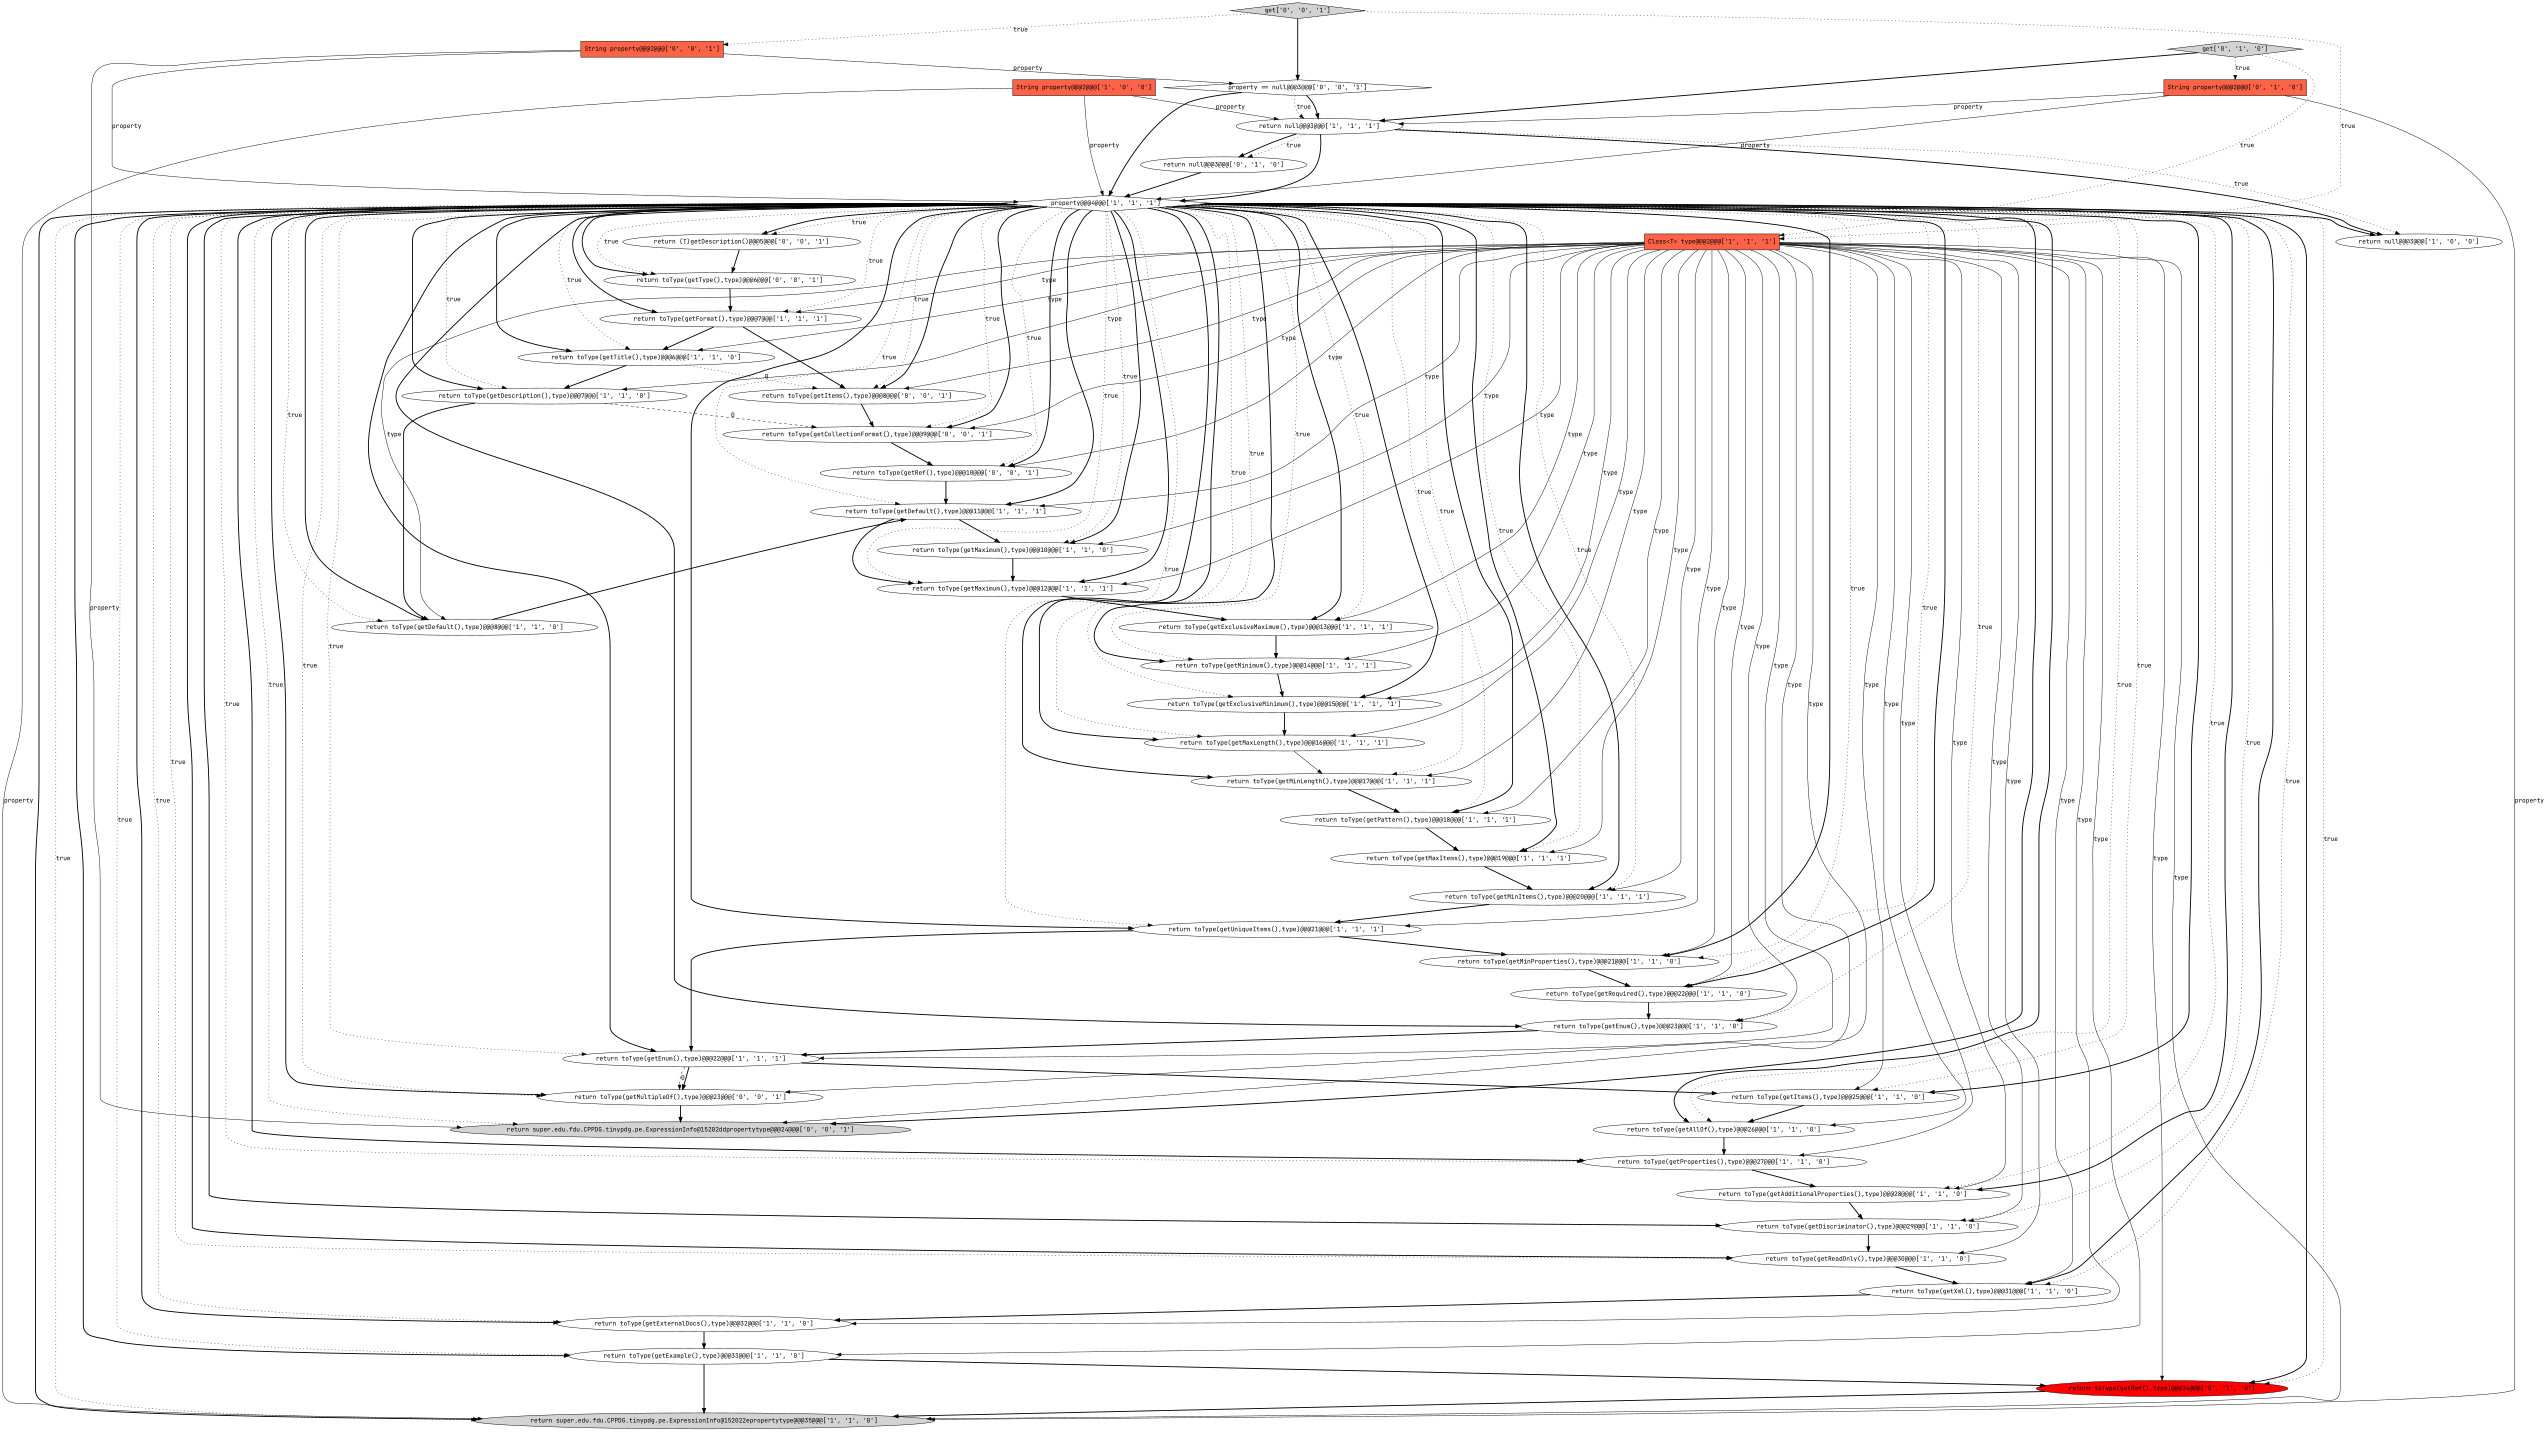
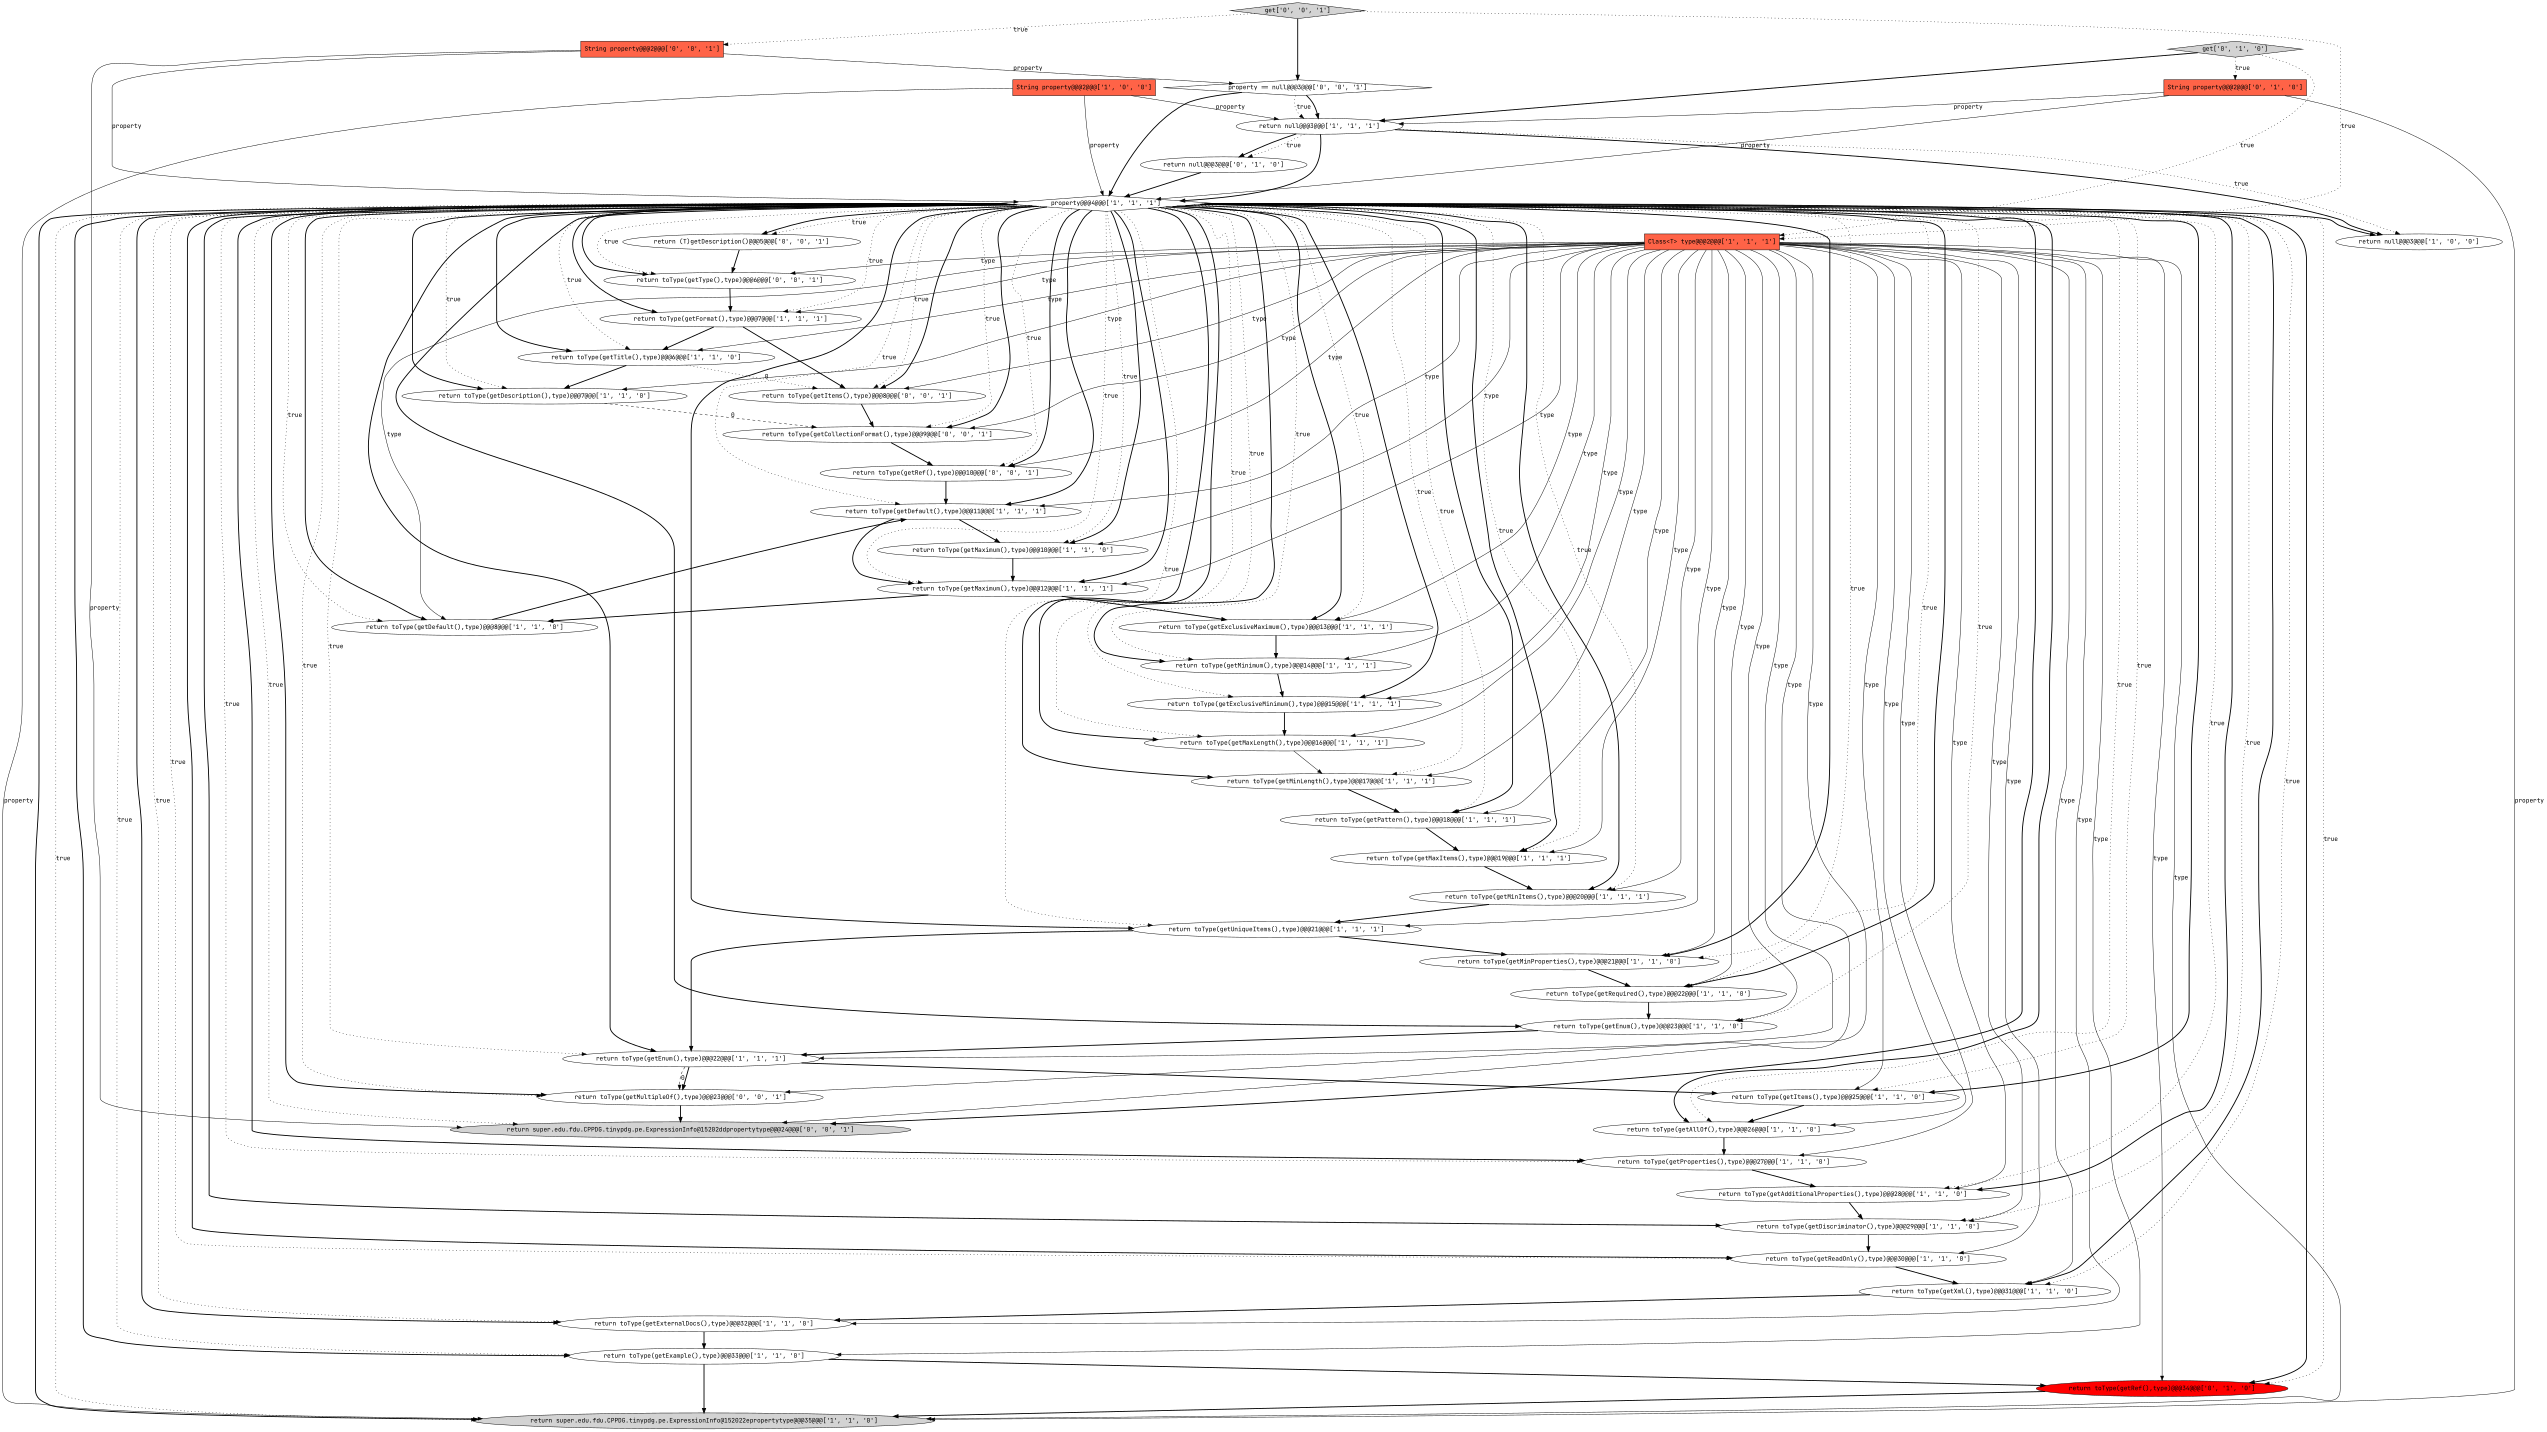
edge "Class<T> type@@@2@@@['1', '1', '1']" -> "return toType(getType(),type)@@@6@@@['0', '0', '1']": added, label "type"
edge "return toType(getDescription(),type)@@@7@@@['1', '1', '0']" -> "return toType(getDefault(),type)@@@8@@@['1', '1', '0']": now "return toType(getMaximum(),type)@@@12@@@['1', '1', '1']" -> "return toType(getDefault(),type)@@@8@@@['1', '1', '0']"
